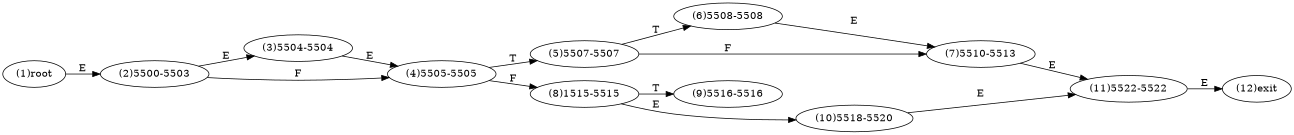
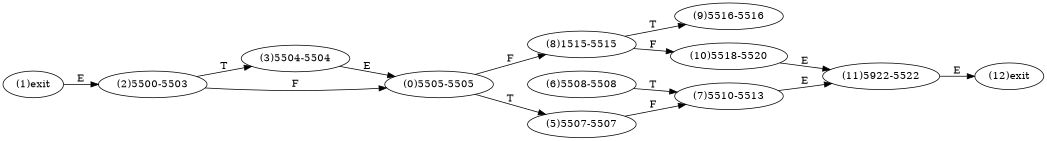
edge "(6)5508-5508" -> "(7)5510-5513": label "E" -> "T"
edge "(5)5507-5507" -> "(6)5508-5508": removed, label "T"
edge "(2)5500-5503" -> "(3)5504-5504": label "E" -> "T"
node "(1)root": label "(1)root" -> "(1)exit"
node "(4)5505-5505": label "(4)5505-5505" -> "(0)5505-5505"
node "(11)5522-5522": label "(11)5522-5522" -> "(11)5922-5522"
edge "(8)1515-5515" -> "(10)5518-5520": label "E" -> "F"
